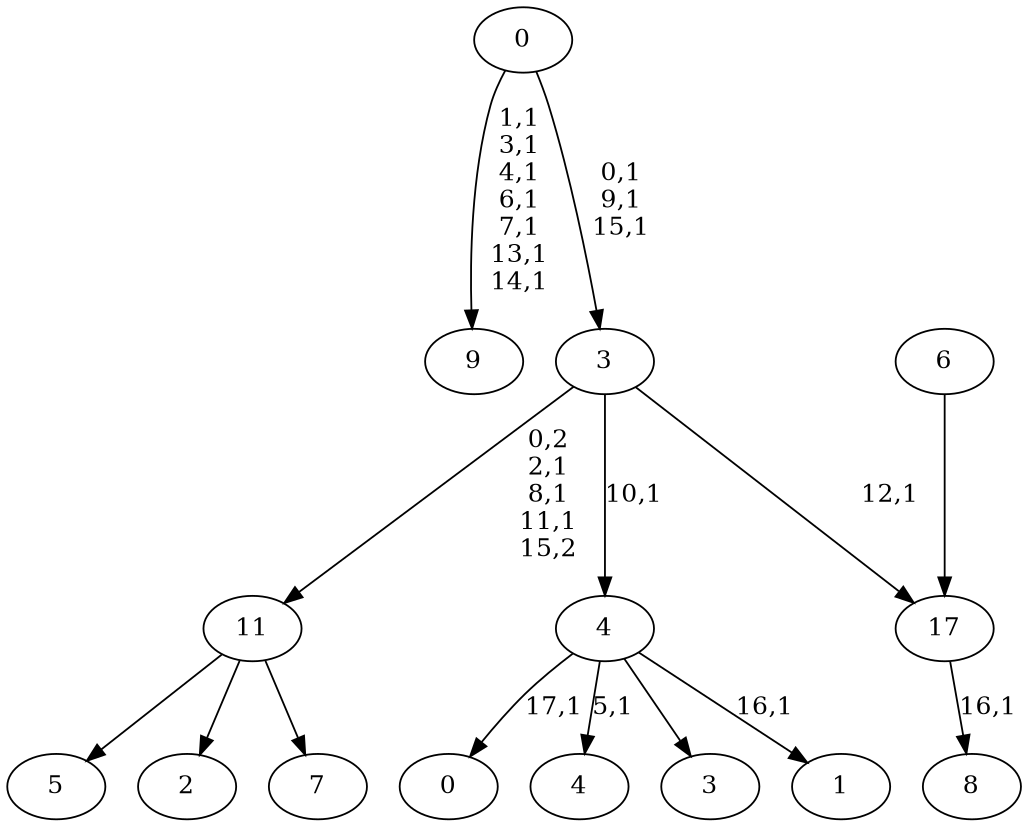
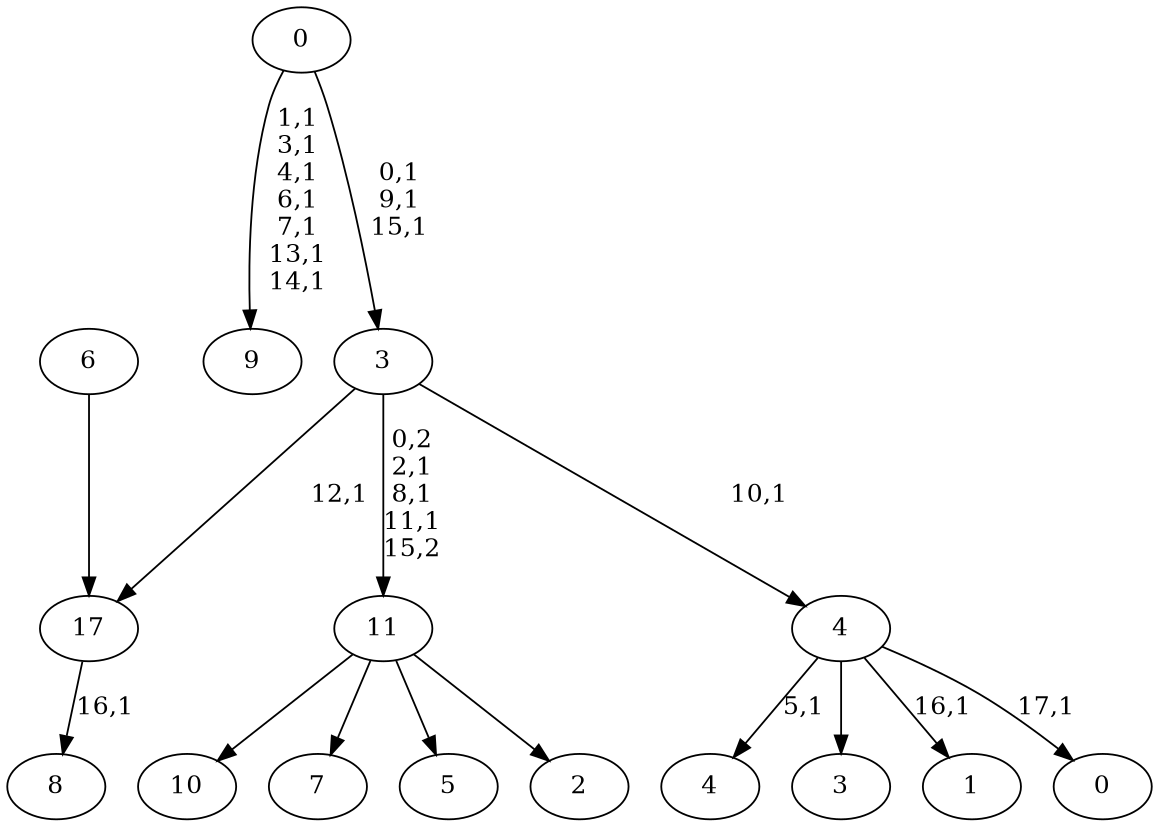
node "10": added
